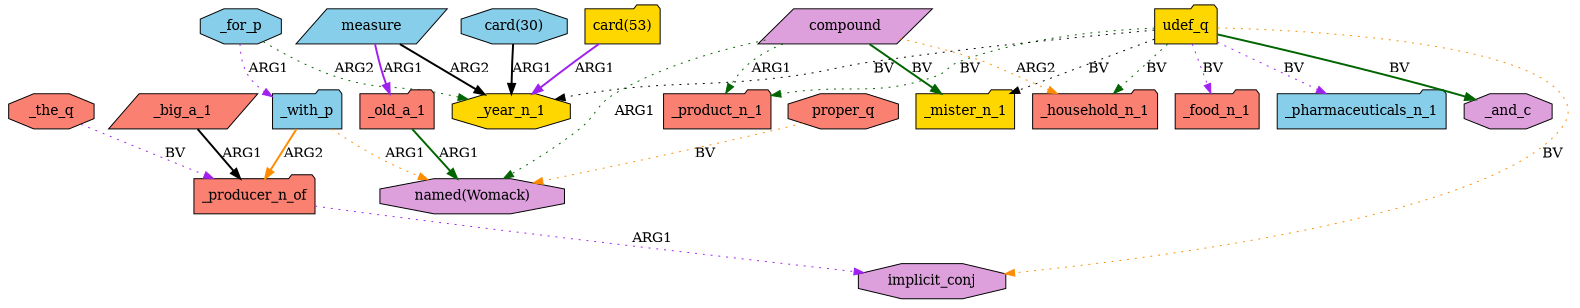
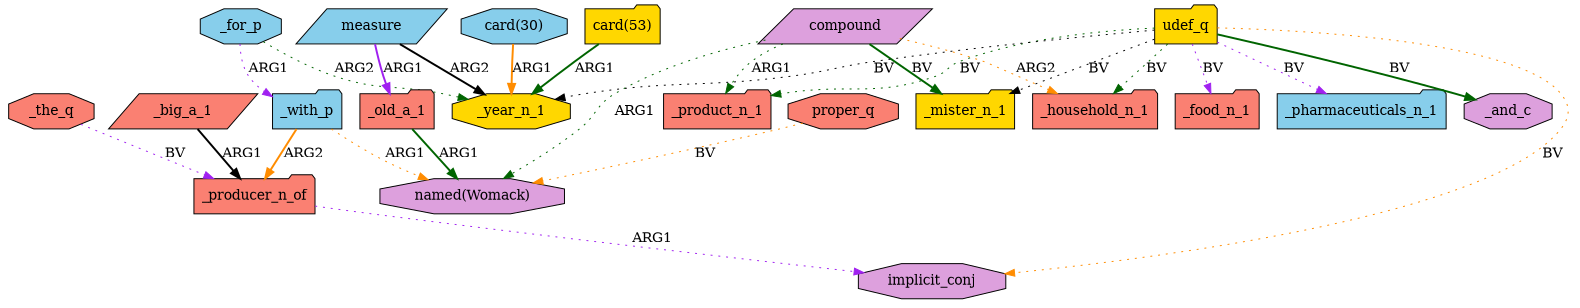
edge "card(30)" -> "_year_n_1": color black -> darkorange
edge "card(53)" -> "_year_n_1": color purple -> darkgreen
